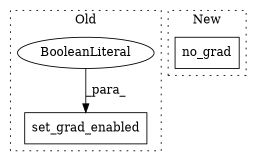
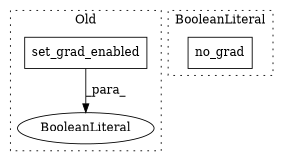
cluster "New": label "New" -> "BooleanLiteral"
edge "BooleanLiteral" -> "set_grad_enabled": reversed
